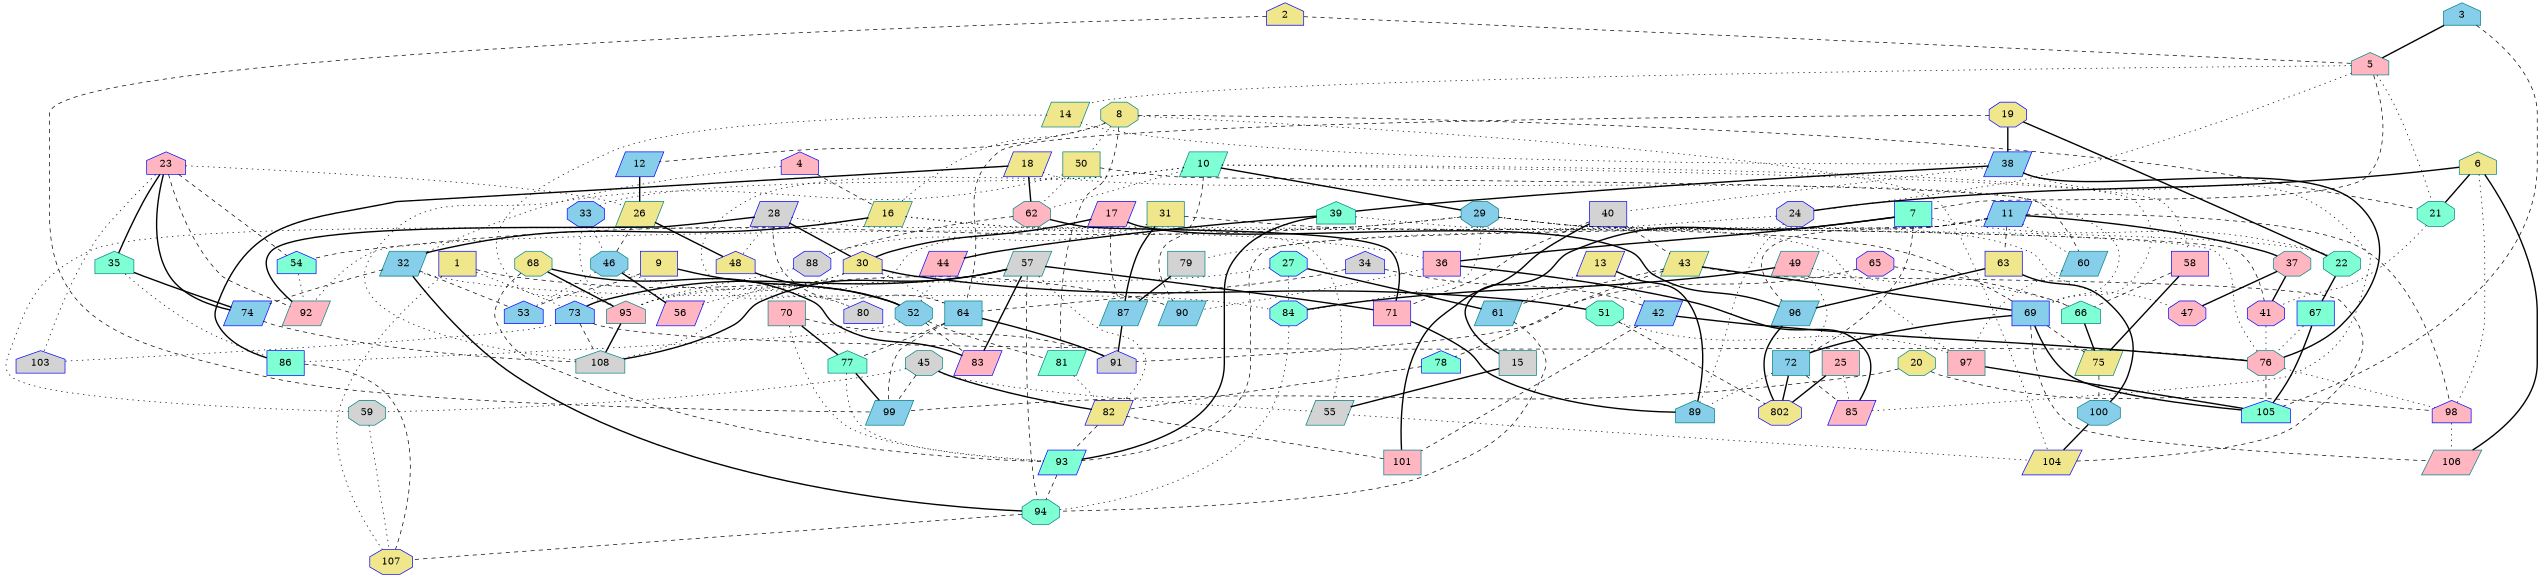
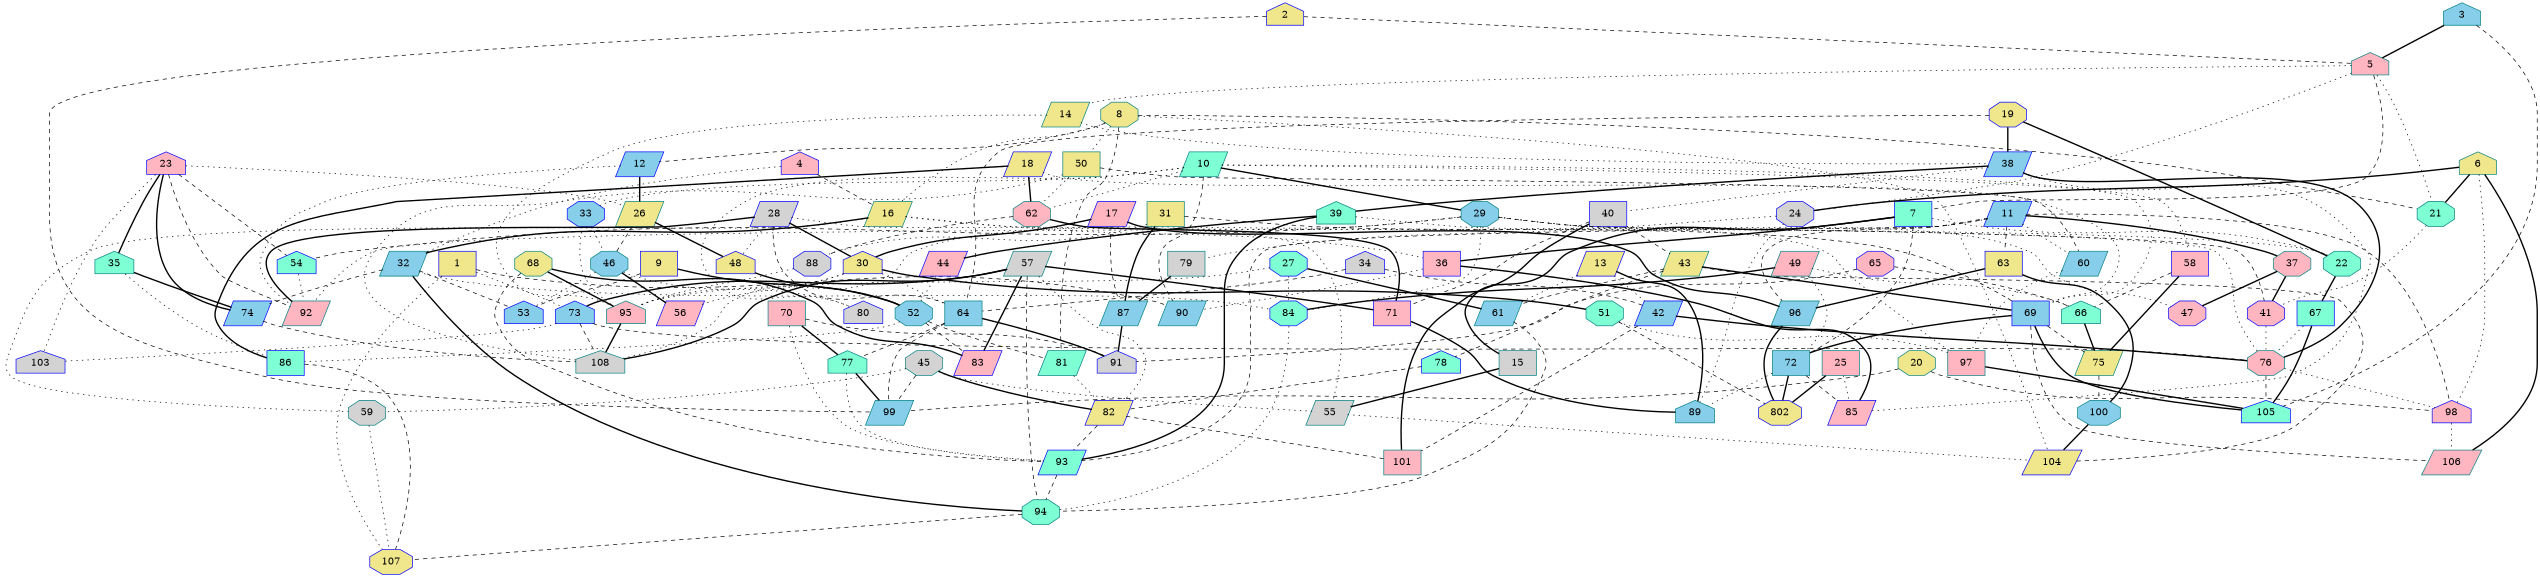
edge "12" -- "92": added
